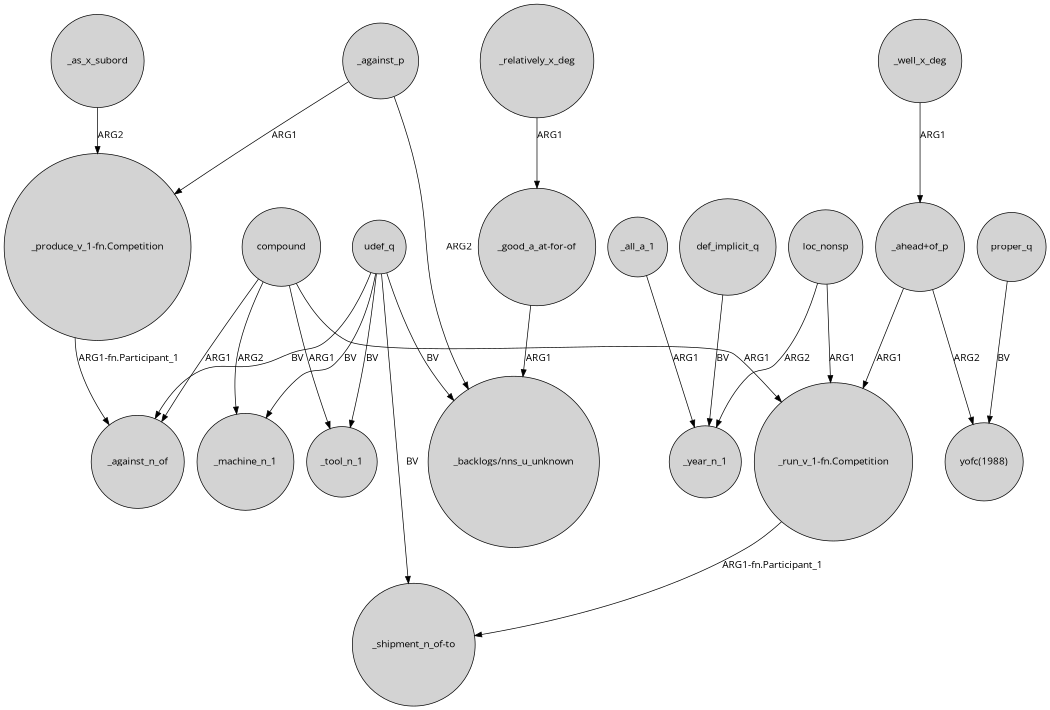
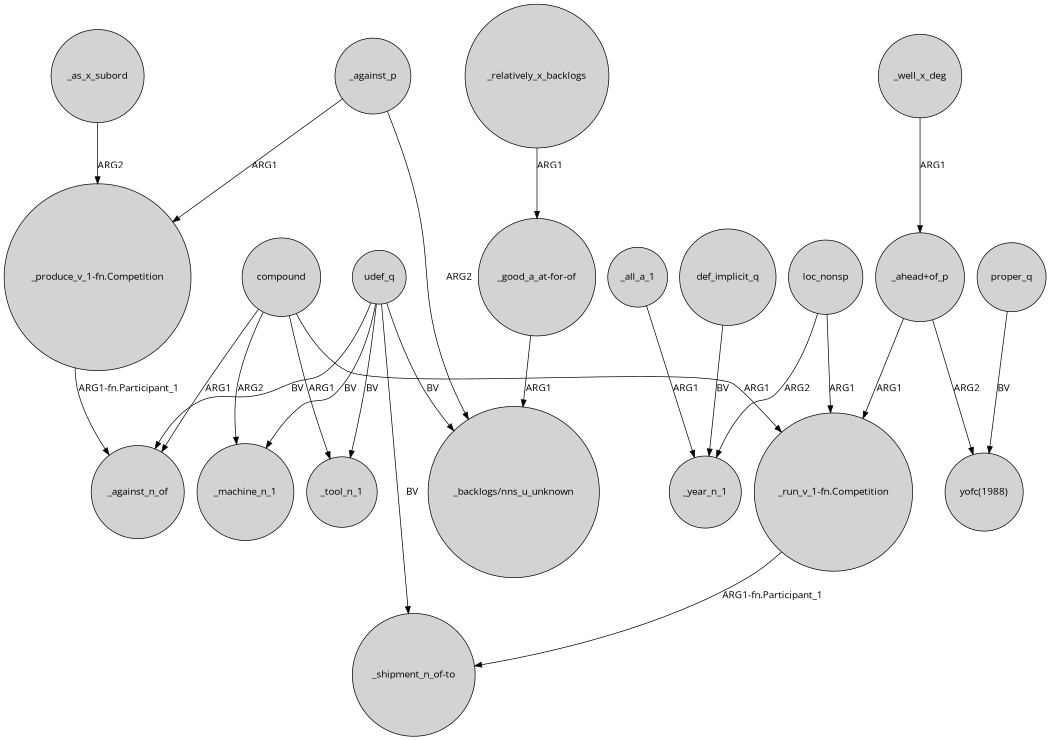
node "_relatively_x_deg": label "_relatively_x_deg" -> "_relatively_x_backlogs"
